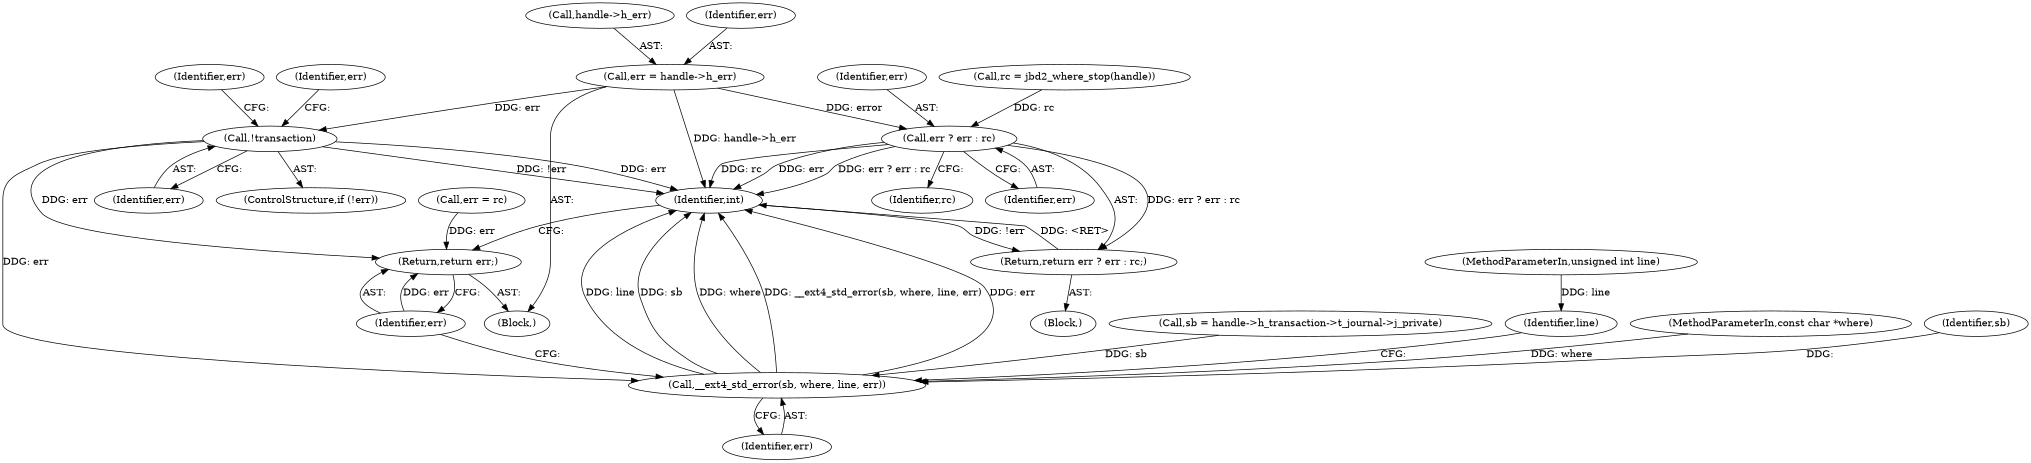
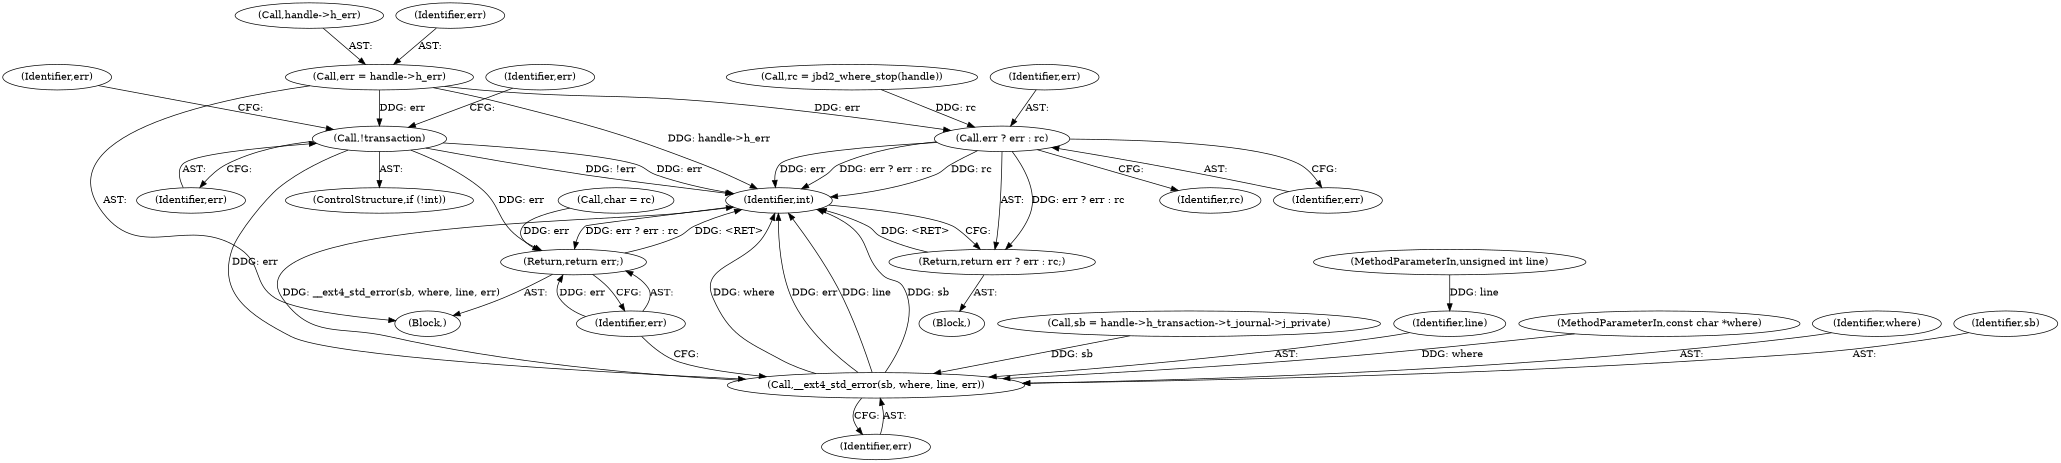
edge "(Call,err = handle->h_err)" -> "(Call,err ? err : rc)": label "DDG: error" -> "DDG: err"
node "(ControlStructure,if (!err))": label "(ControlStructure,if (!err))" -> "(ControlStructure,if (!int))"
node "(Call,err = rc)": label "(Call,err = rc)" -> "(Call,char = rc)"
edge "(Identifier,int)" -> "(Return,return err;)": label "CFG: " -> "DDG: err ? err : rc"
edge "(Identifier,int)" -> "(Return,return err ? err : rc;)": label "DDG: !err" -> "CFG: "
edge "(Return,return err;)" -> "(Identifier,int)": added, label "DDG: <RET>"
node "(Identifier,where)": added
edge "(Identifier,line)" -> "(Call,__ext4_std_error(sb, where, line, err))": label "CFG: " -> "AST: "
edge "(Identifier,sb)" -> "(Call,__ext4_std_error(sb, where, line, err))": label "DDG: " -> "AST: "
